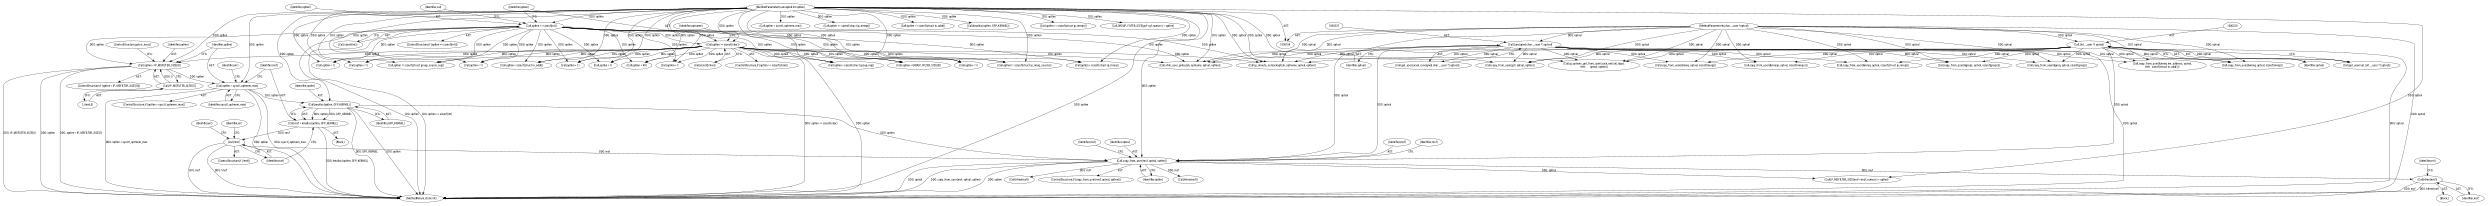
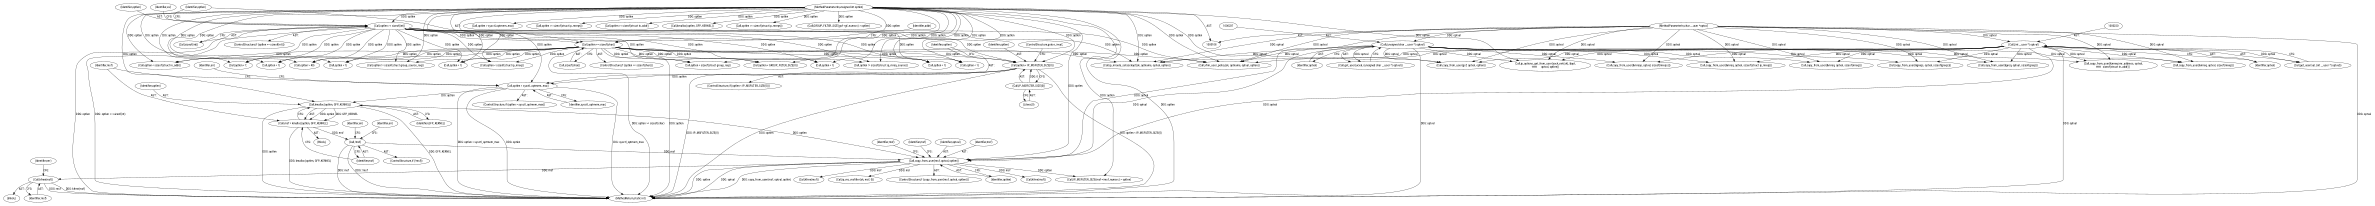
node "(Identifier,optname)": label "(Identifier,optname)" -> "(Identifier,addr)"
node "(Call,ip_mc_msfilter(sk, msf, 0))": added
